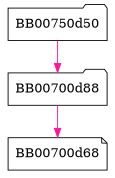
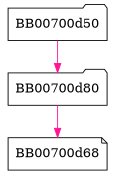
node "BB00750d50": label "BB00750d50" -> "BB00700d50"
node "BB00700d88": label "BB00700d88" -> "BB00700d80"
